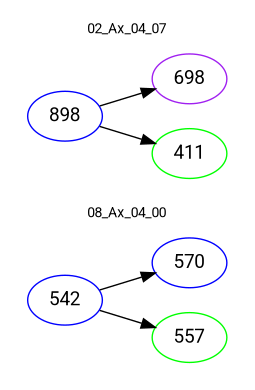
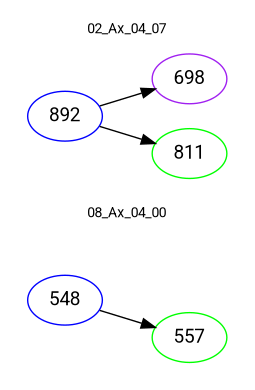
node "898": label "898" -> "892"
node "411": label "411" -> "811"
node "570": removed
node "542": label "542" -> "548"
